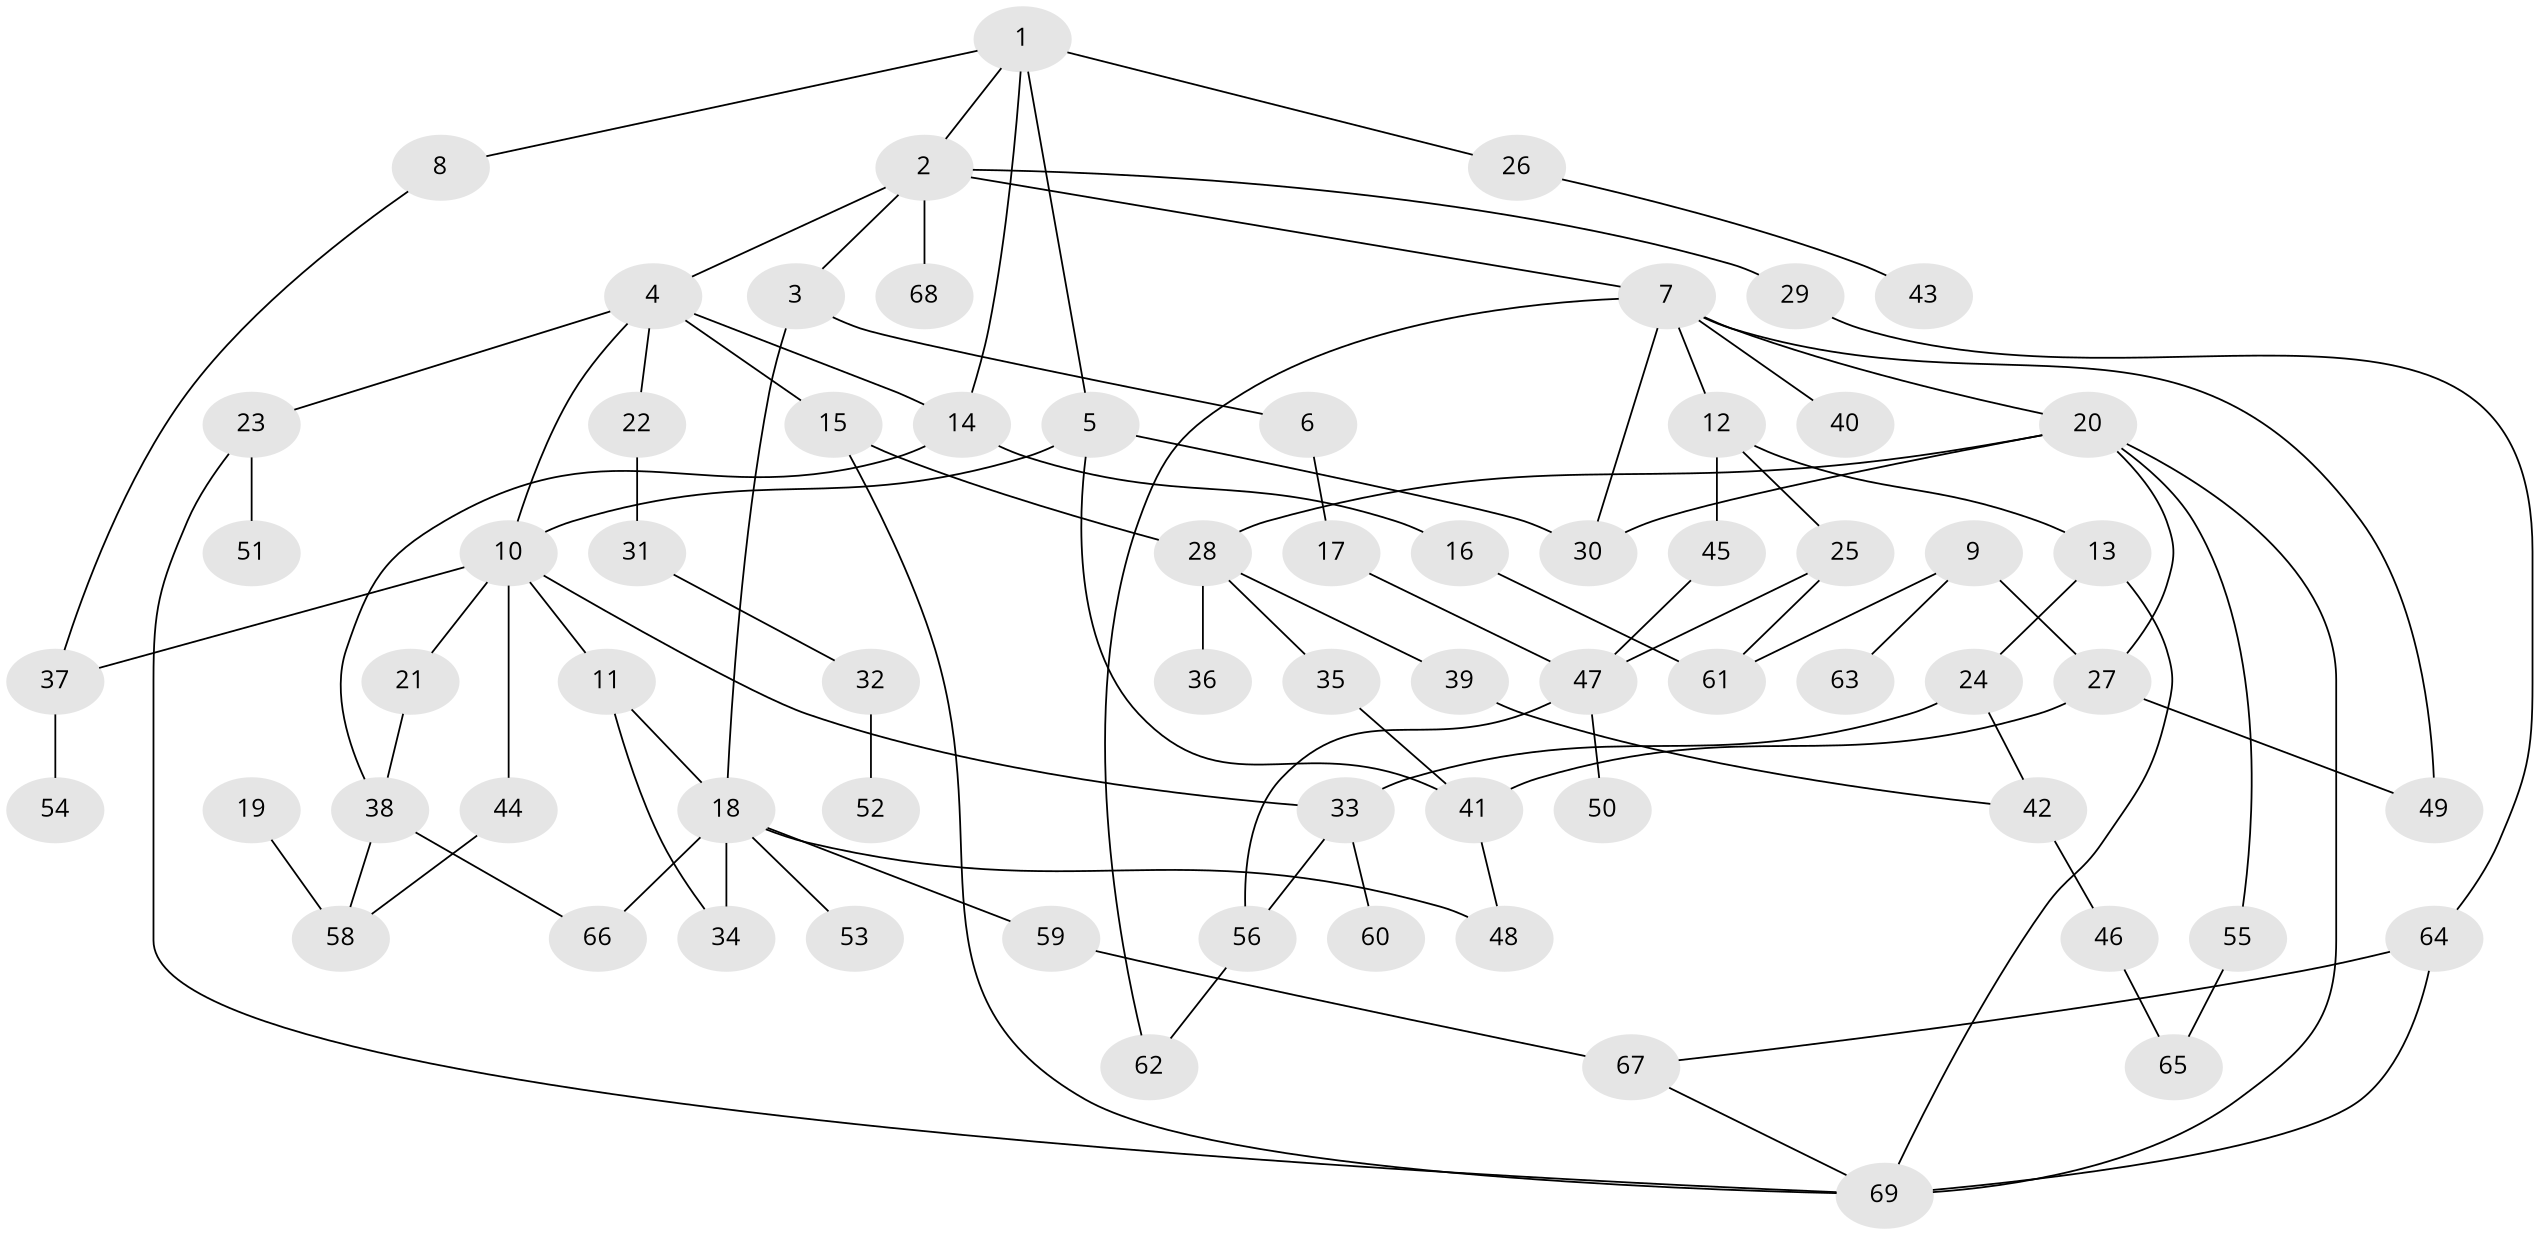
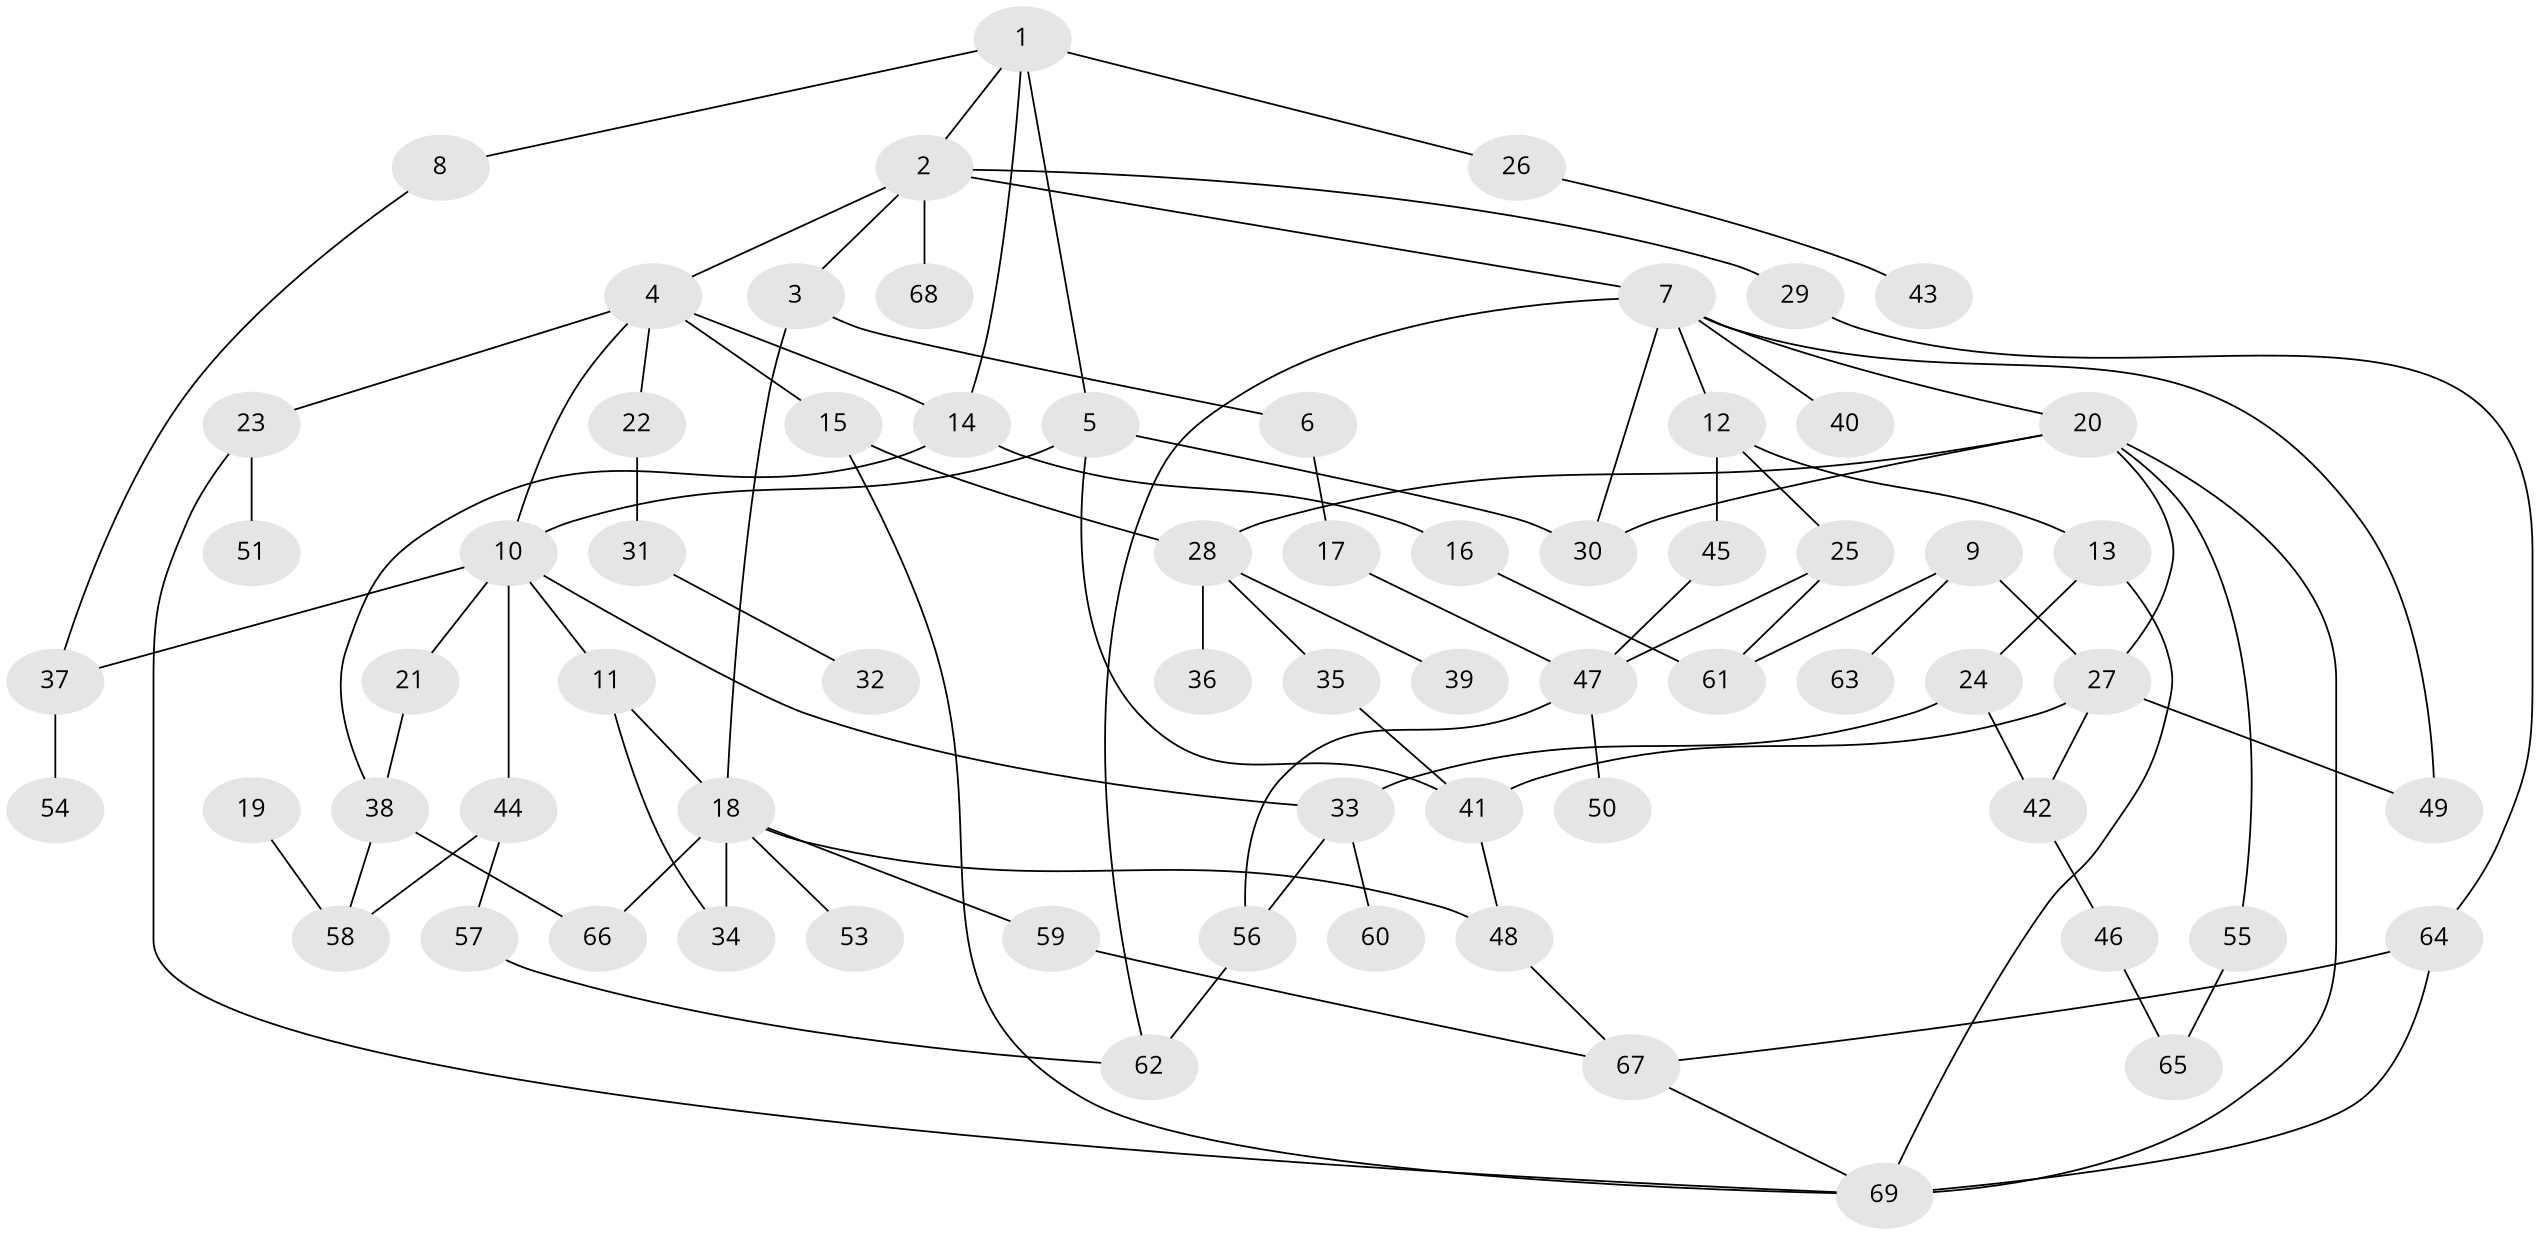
edge "39" -- "42": now "27" -- "42"
node "52": removed
node "57": added
edge "48" -- "67": added
